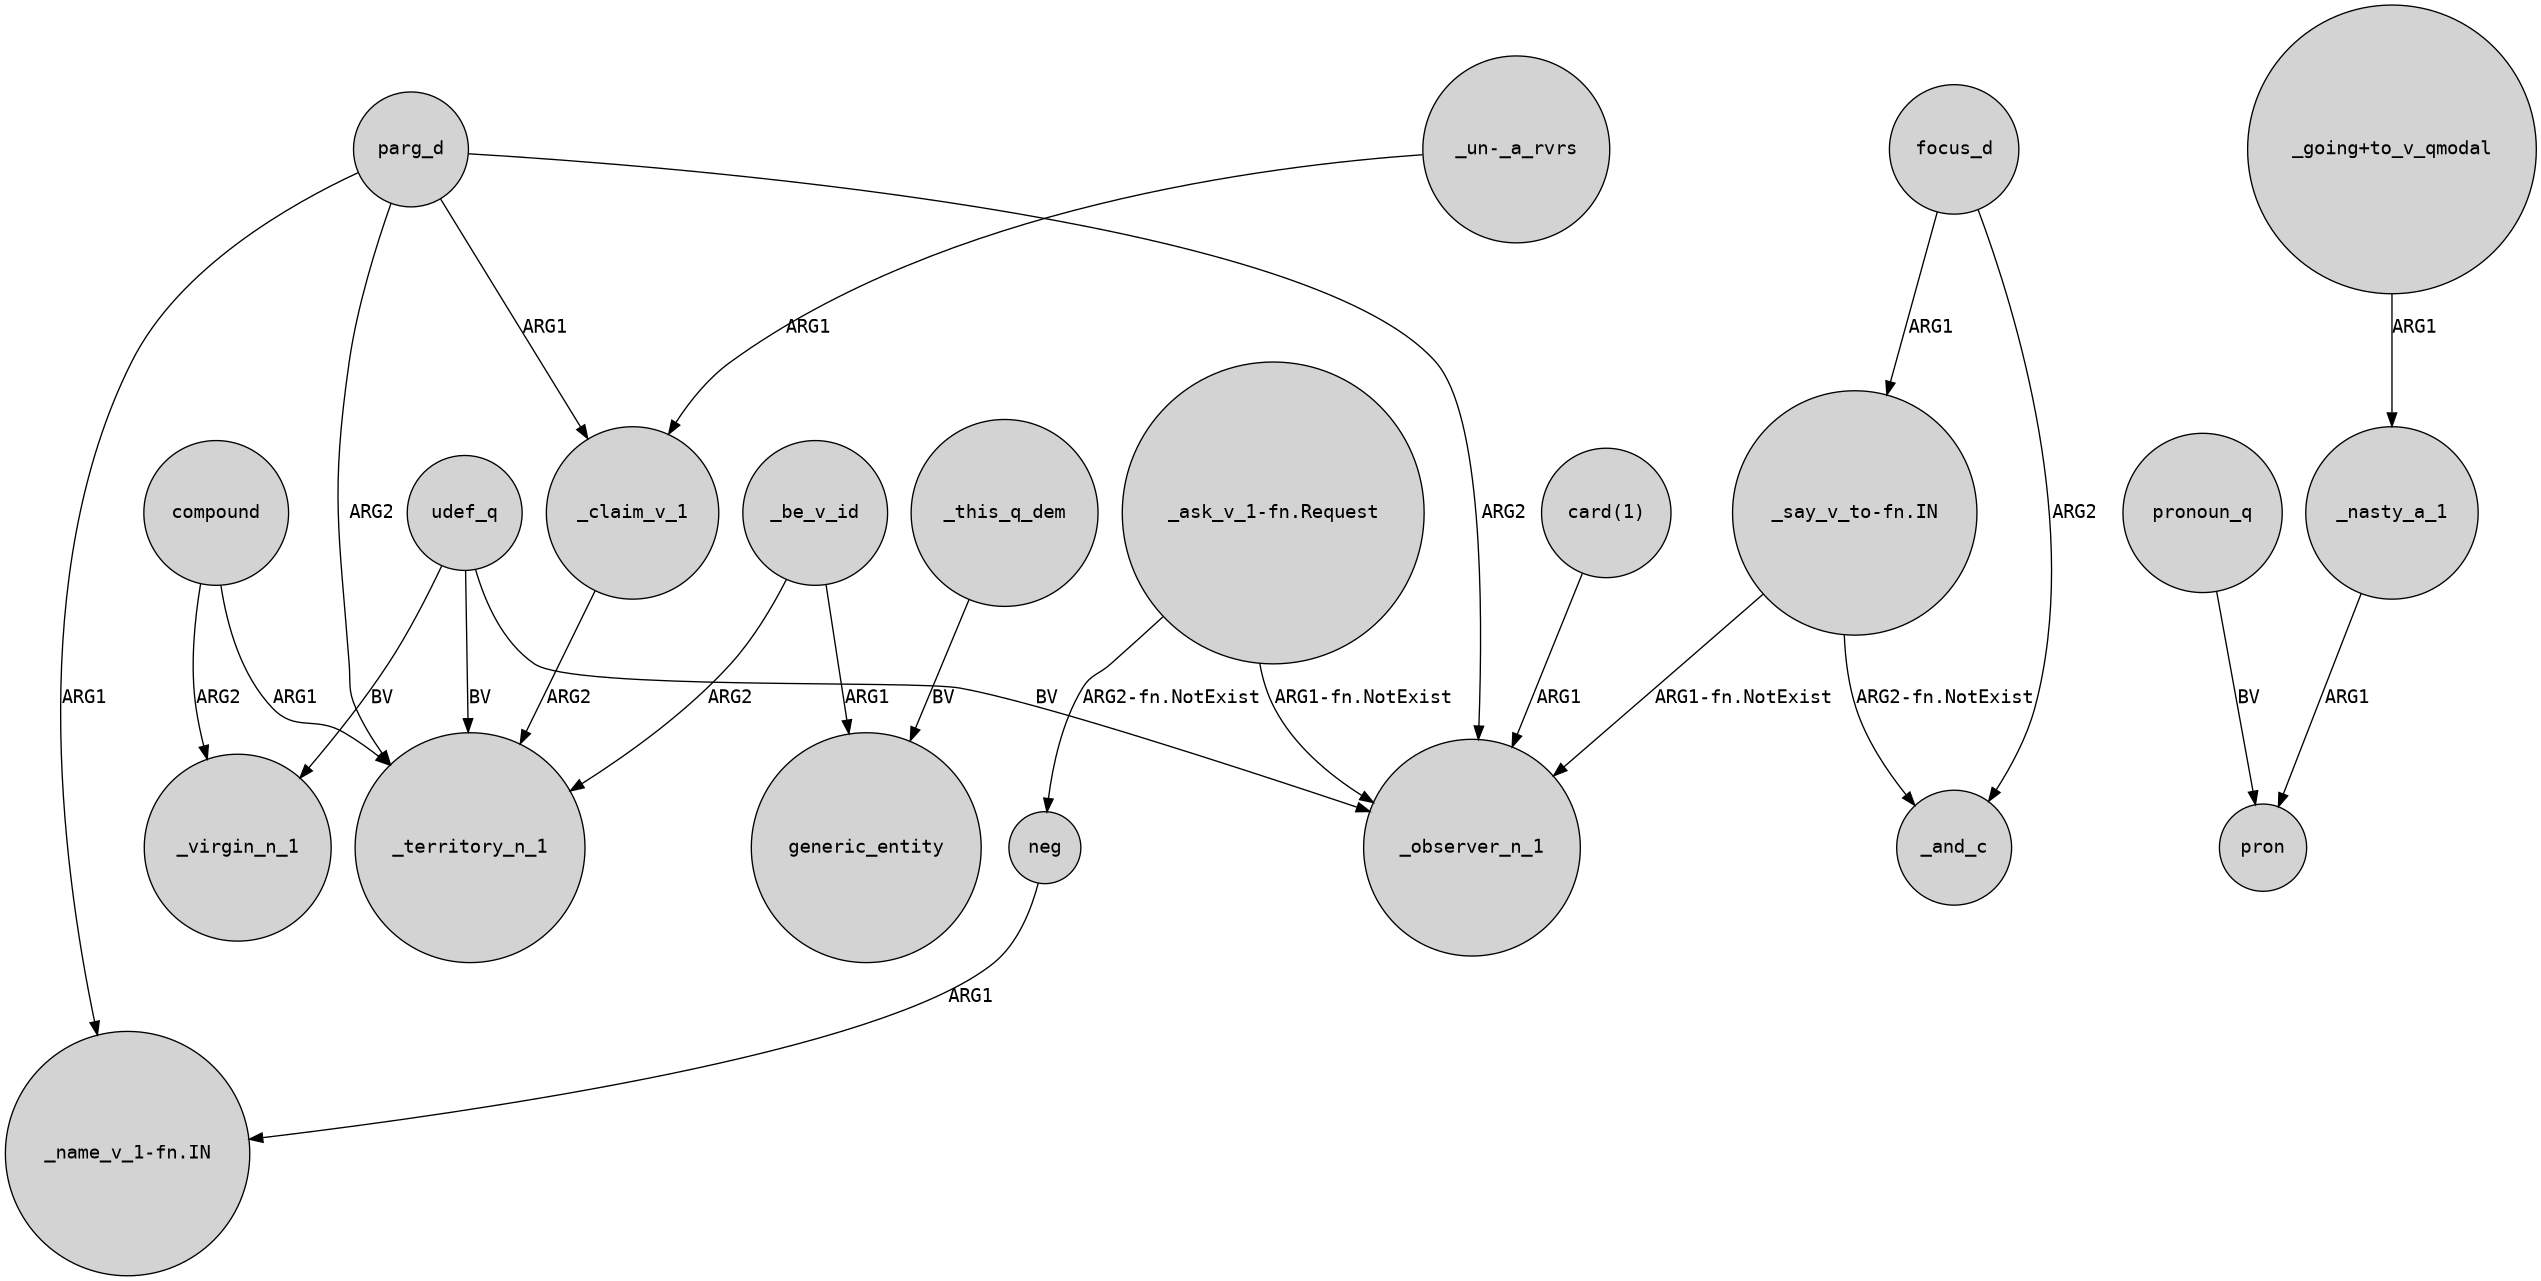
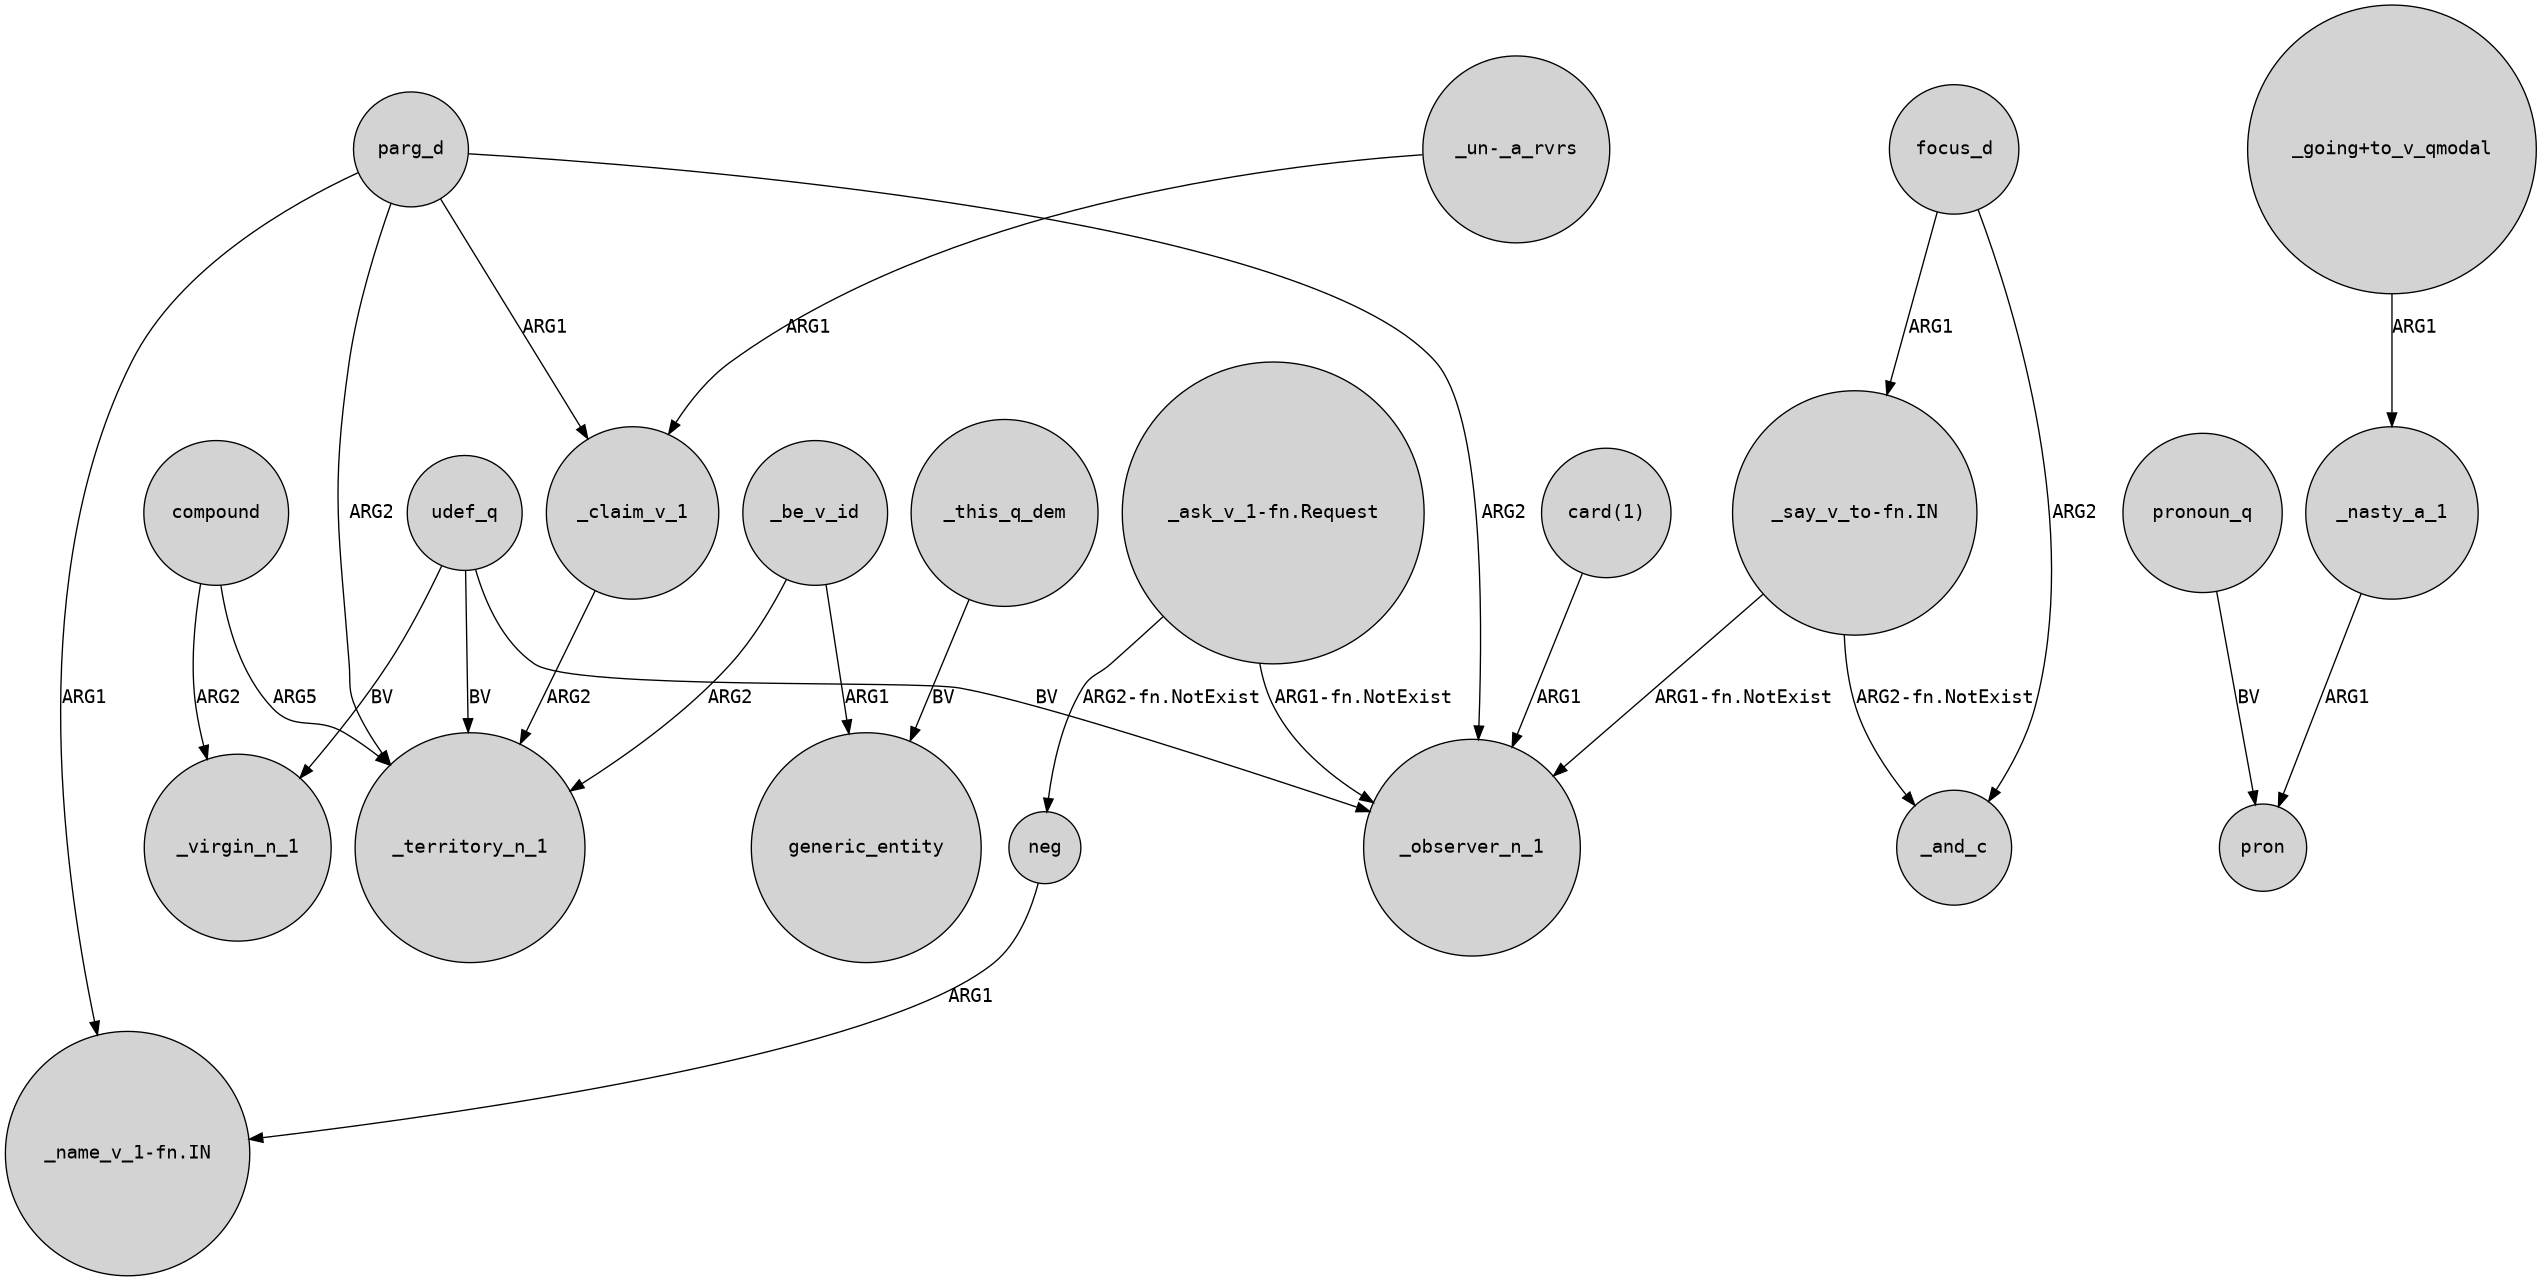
edge "compound" -> "_territory_n_1": label "ARG1" -> "ARG5"
